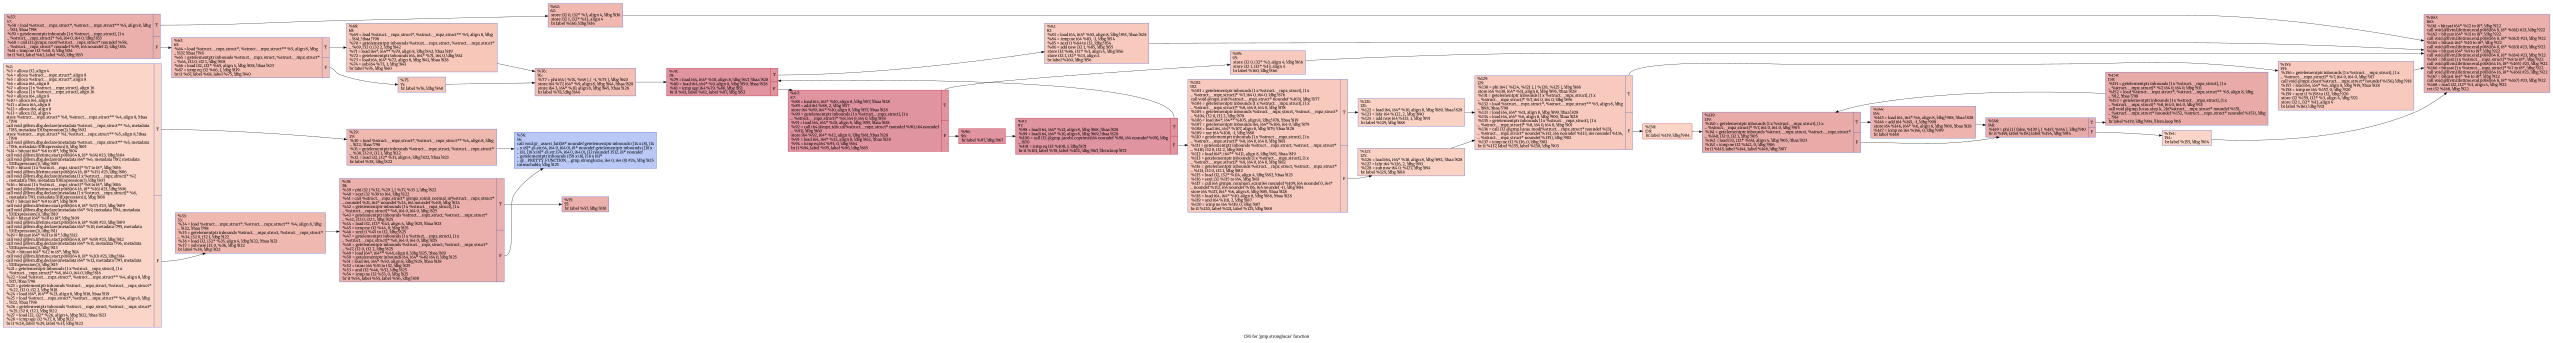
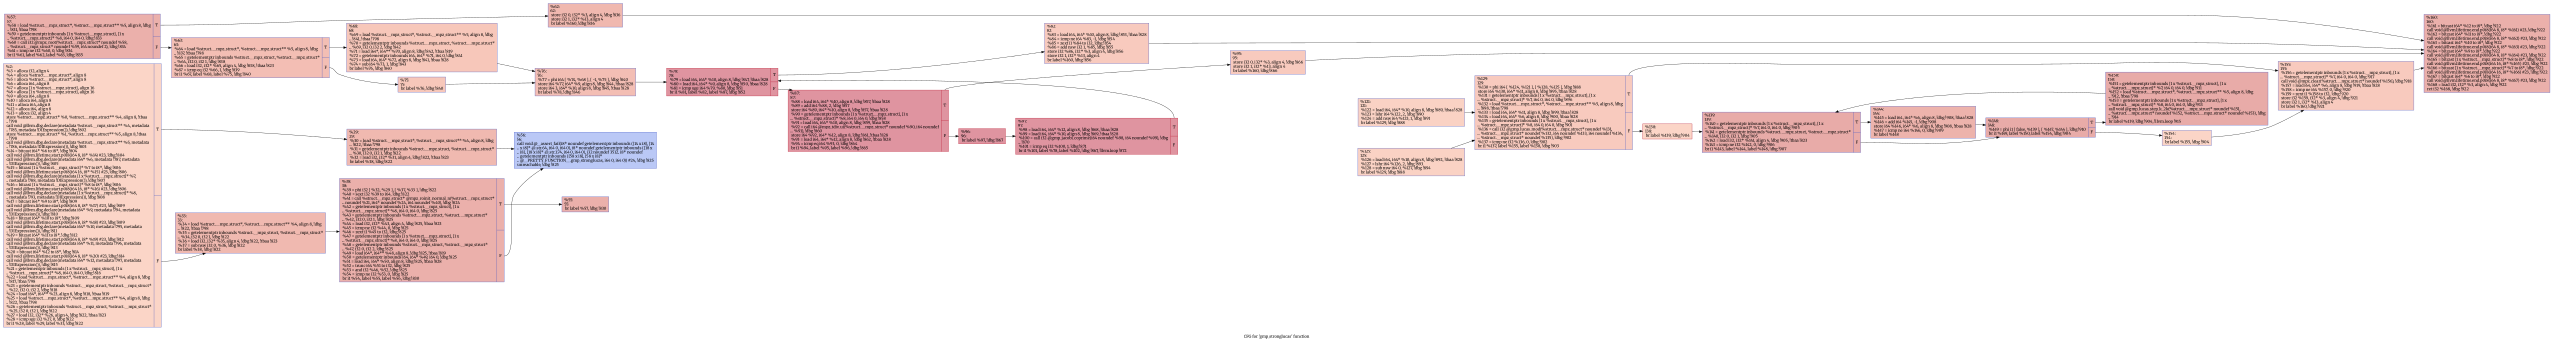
edge "%154:" -> "%160:": now "%154:" -> "%155:"
node "%102:": removed
